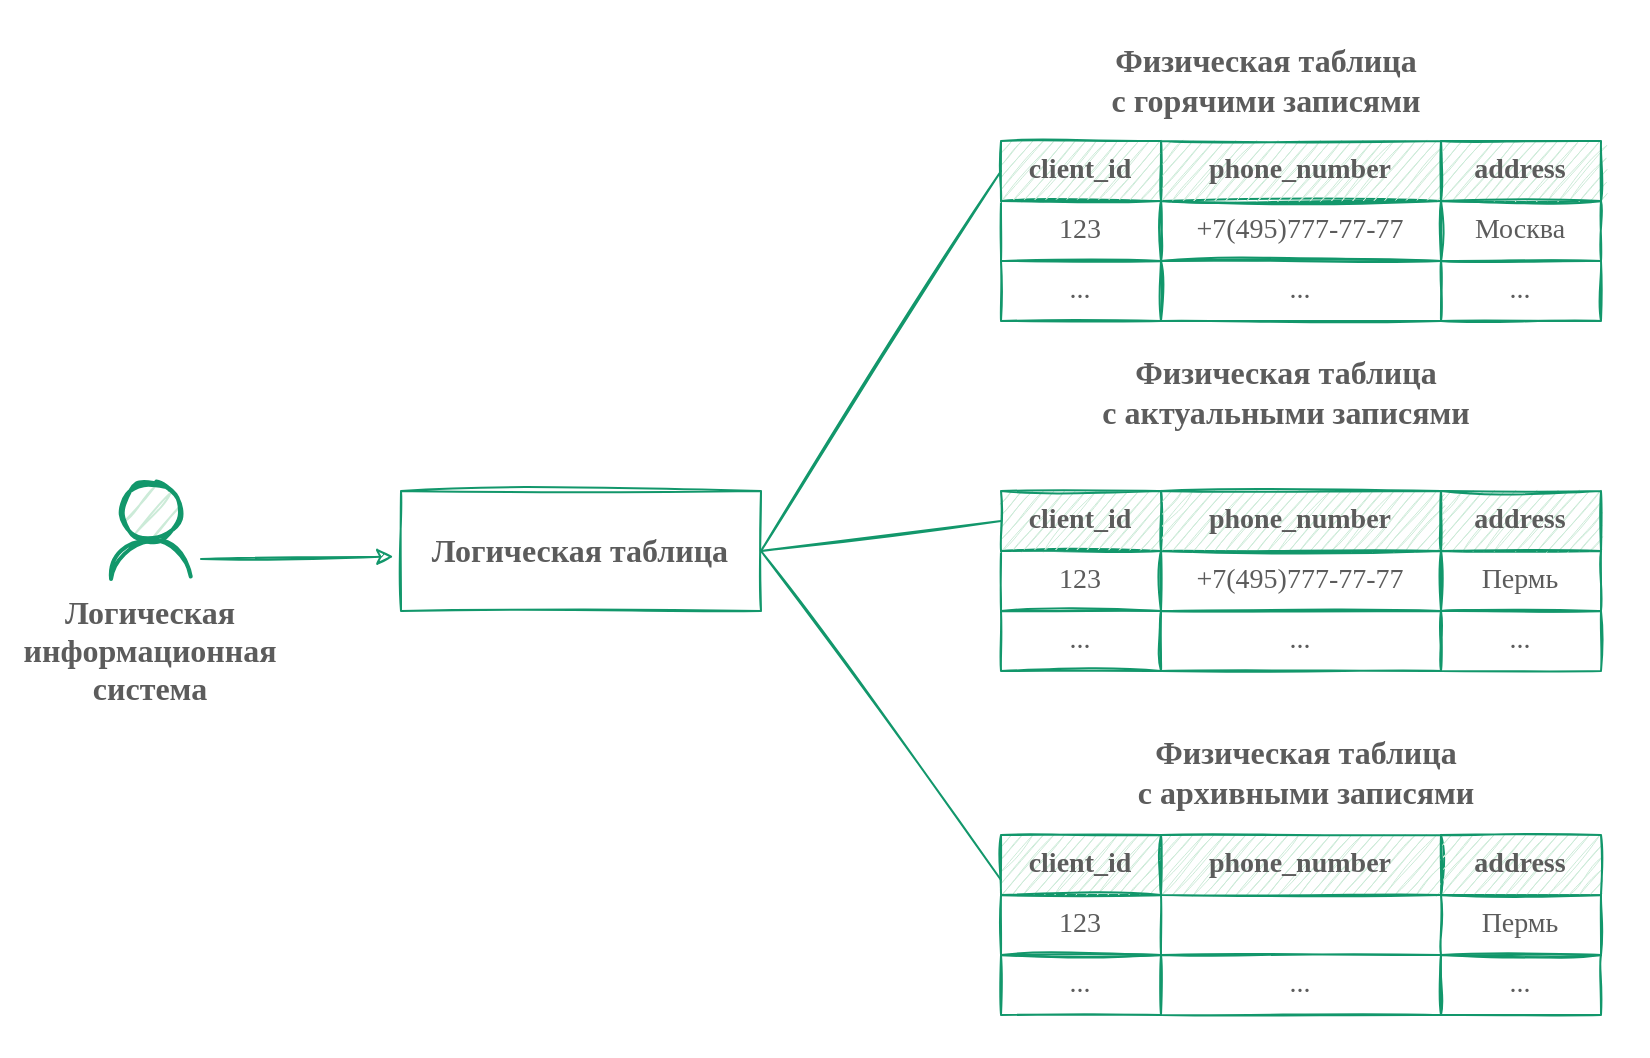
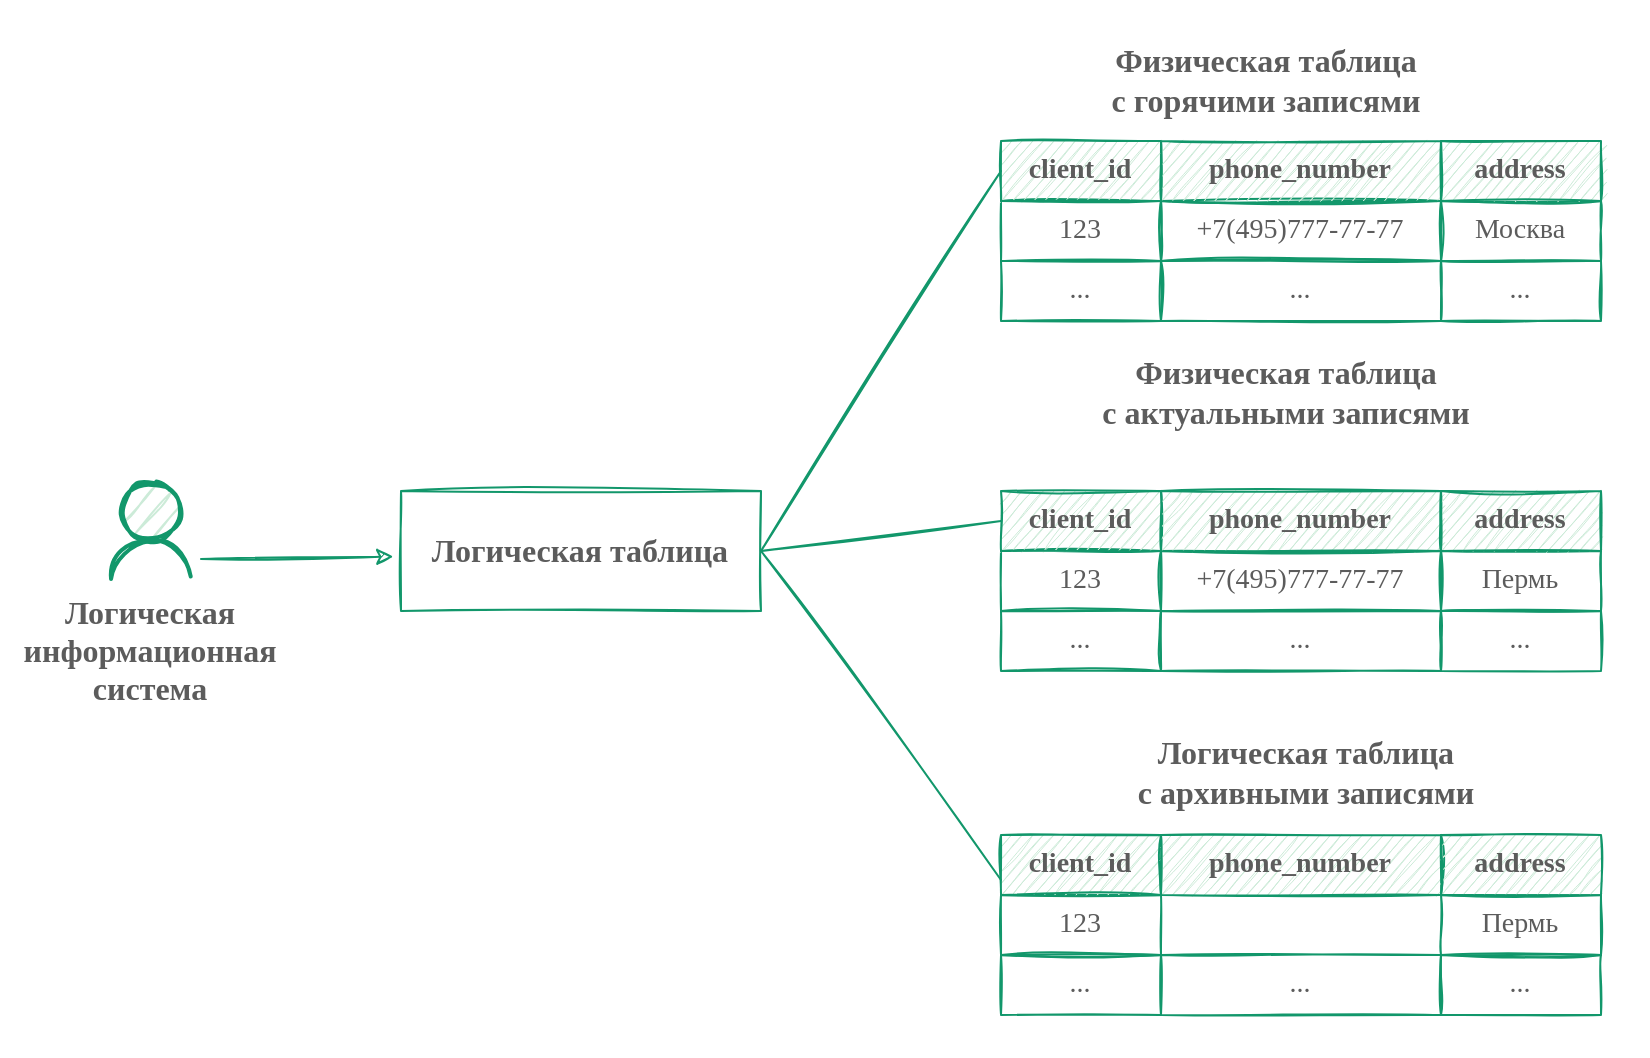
node "Физическая таблица с архивными записями": label "Физическая таблица с архивными записями" -> "Логическая таблица с архивными записями"
